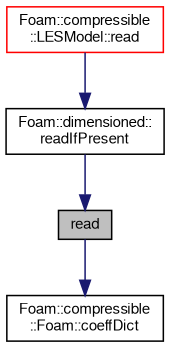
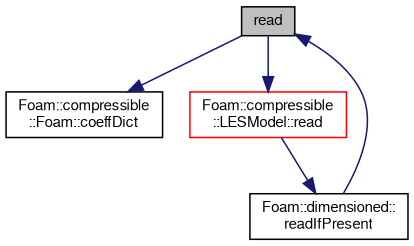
edge "read" -> "Foam::compressible ::LESModel::read": added
